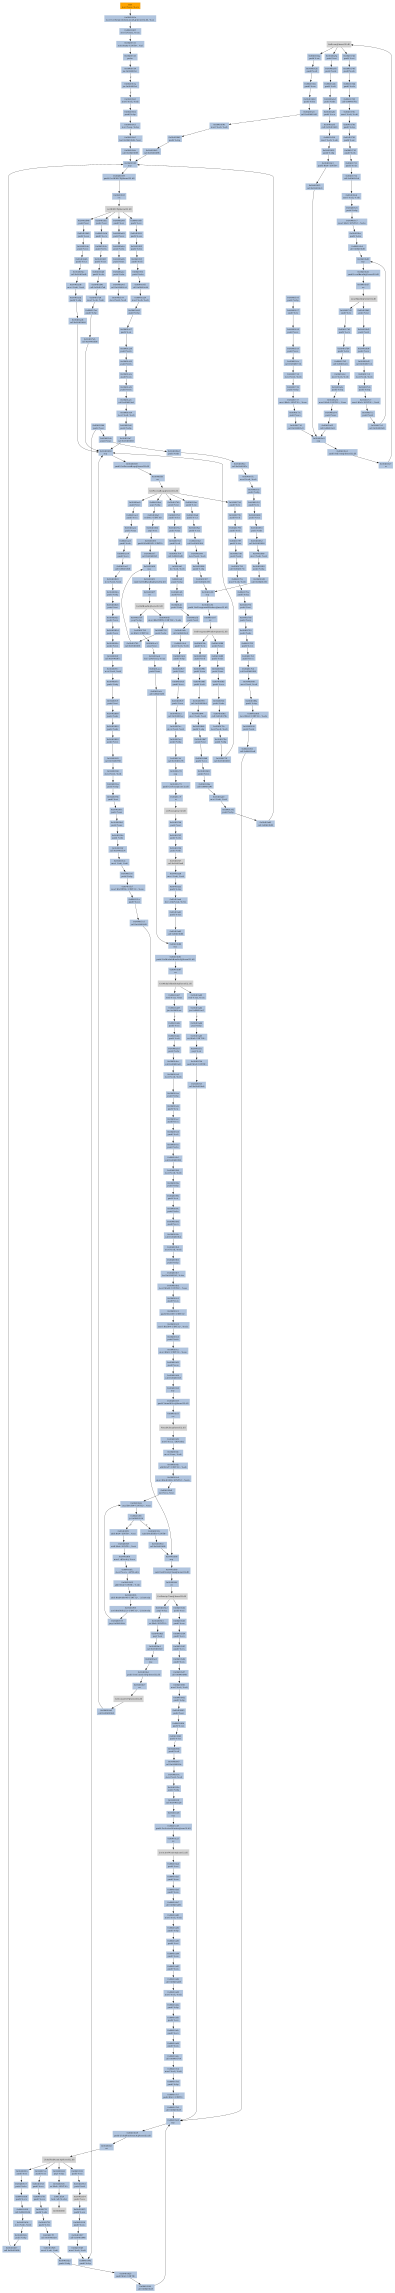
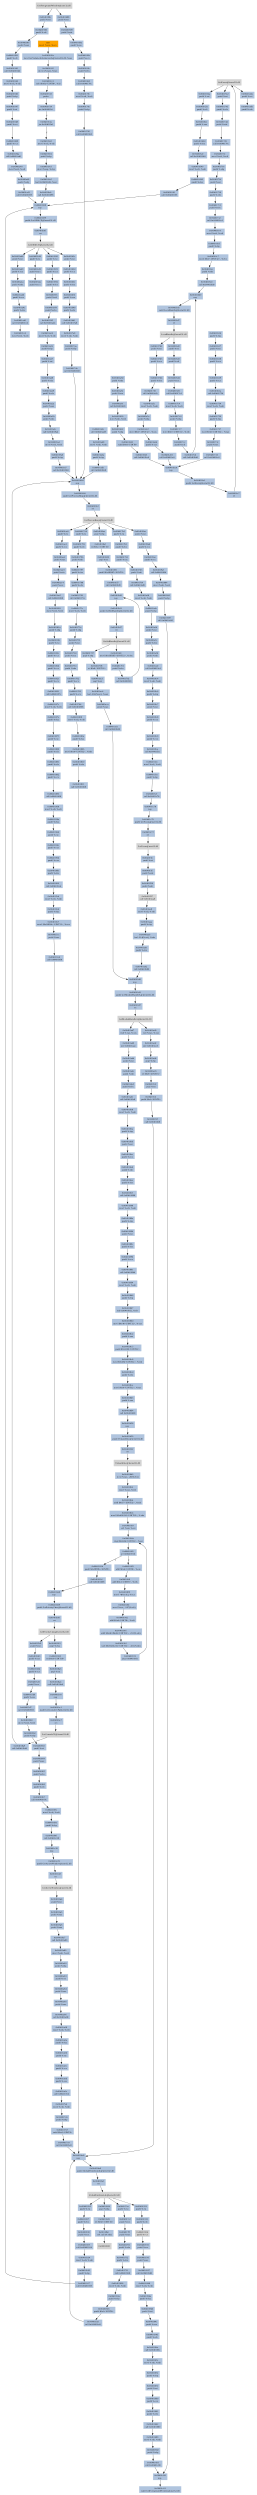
node "0x00401a6c pushl %edi": removed
node "0x0040164b pushl %ecx": removed
node "0x00401af8 abc %edi, %edi": label "0x00401af8 abc %edi, %edi" -> "0x00401af8 movl %edi, %edi"
node "0x00401c87 ret": removed
edge "0x0040194b pushl %esi" -> "0x0040194a pushl %ebp": reversed
